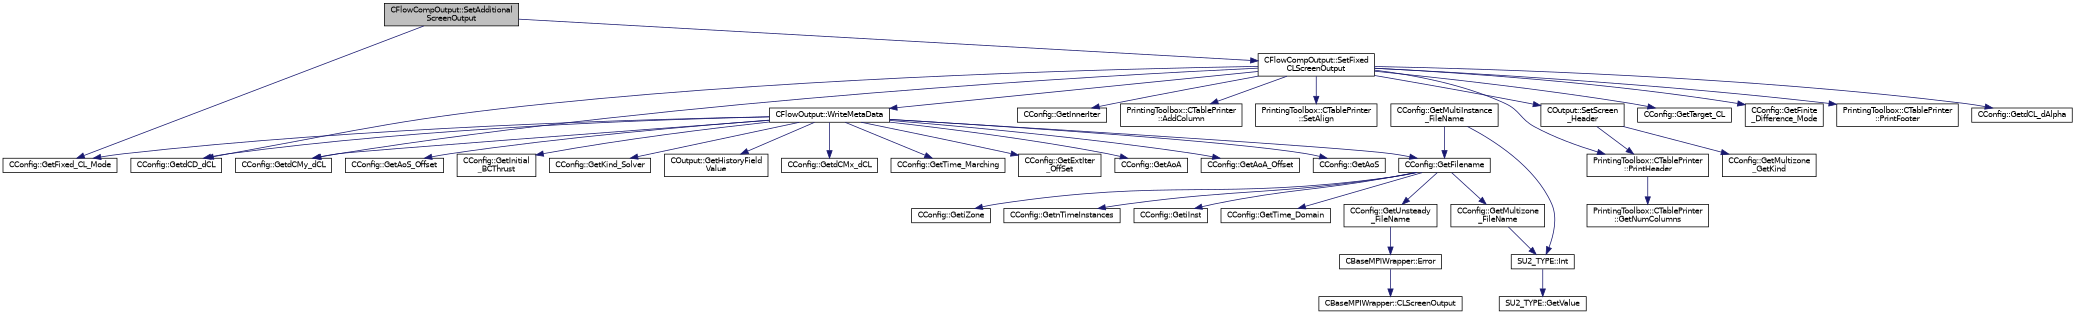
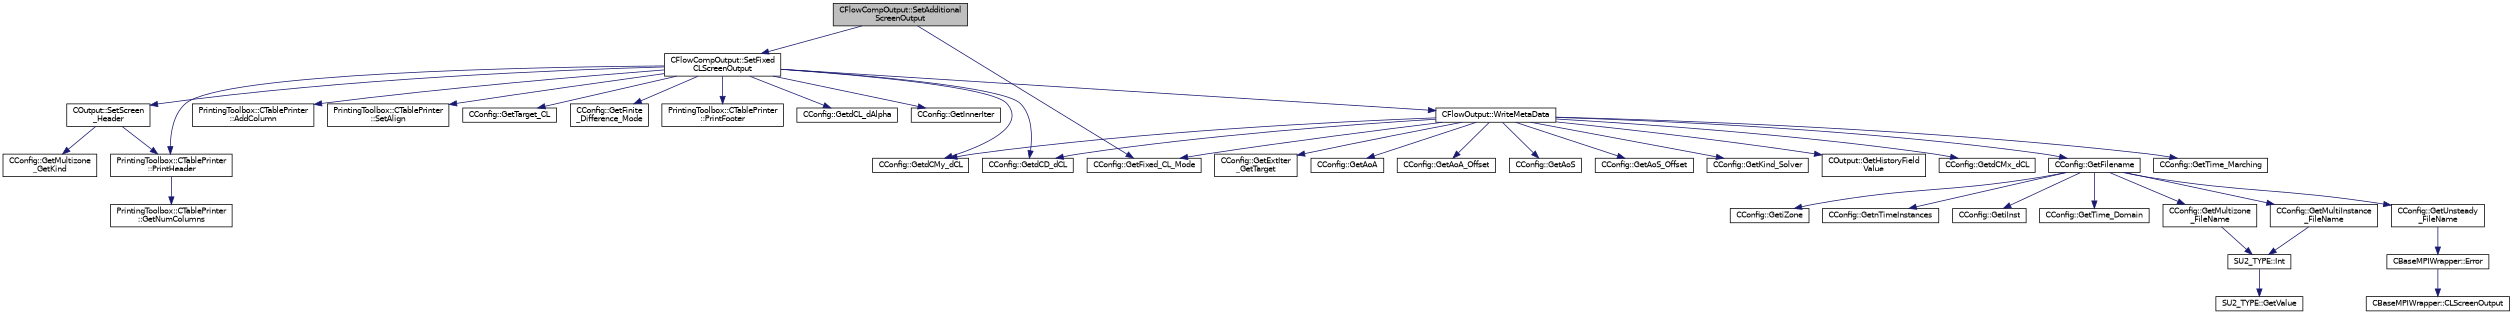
edge "CConfig::GetMultiInstance _FileName" -> "CConfig::GetFilename": reversed
node "CConfig::GetInitial _BCThrust": removed
node "CConfig::GetExtIter _OffSet": label "CConfig::GetExtIter _OffSet" -> "CConfig::GetExtIter _GetTarget"
